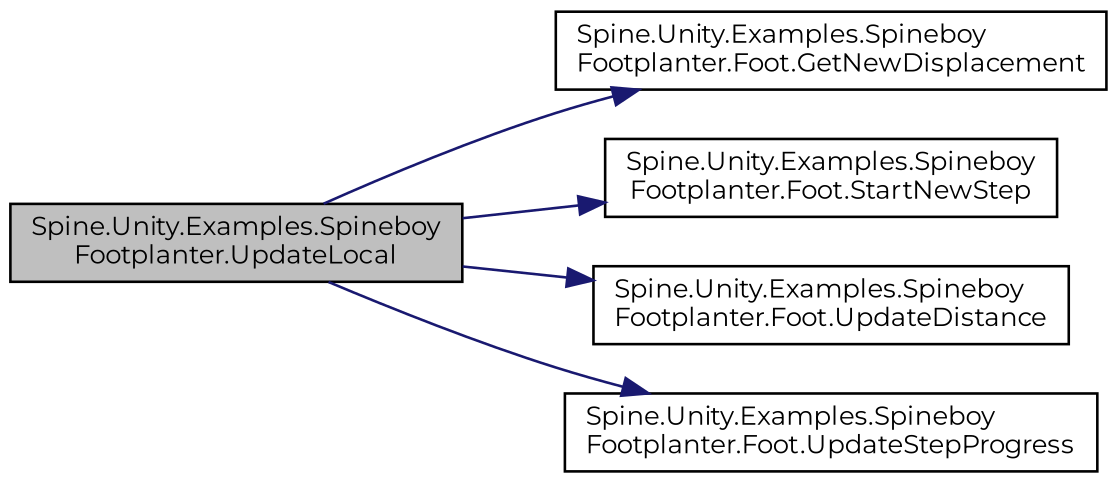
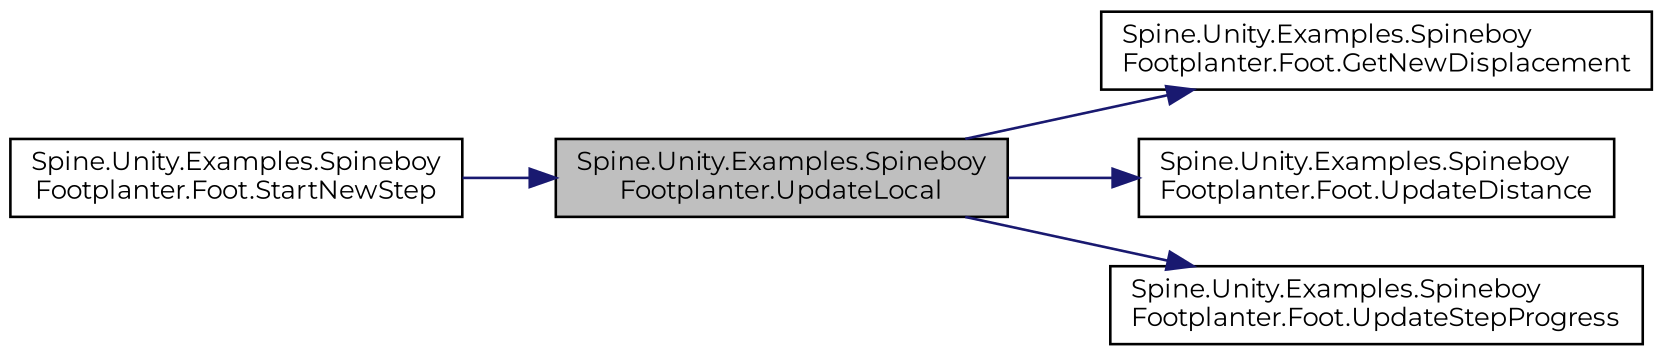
edge "Spine.Unity.Examples.Spineboy Footplanter.UpdateLocal" -> "Spine.Unity.Examples.Spineboy Footplanter.Foot.StartNewStep": reversed
